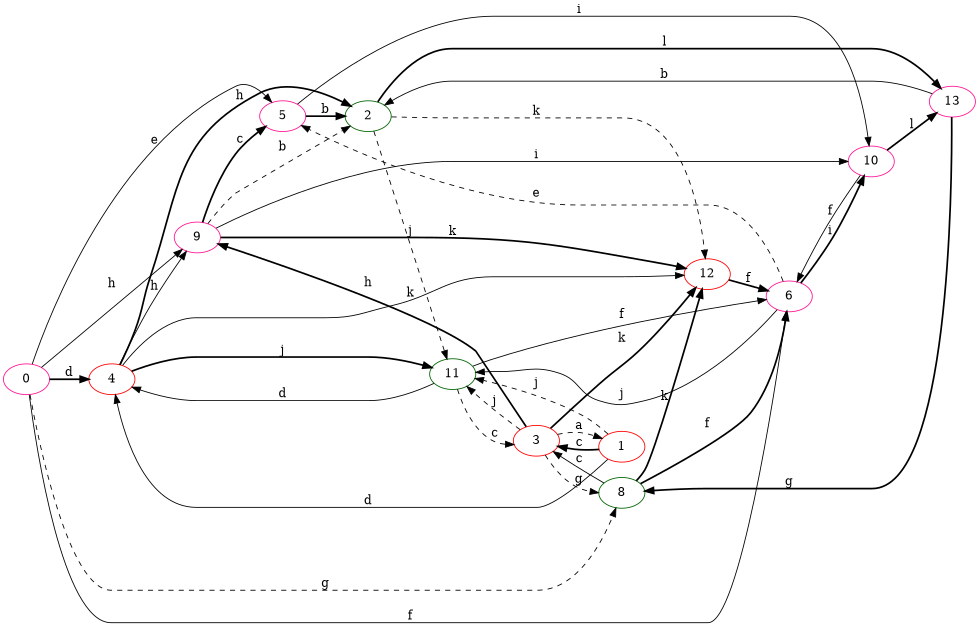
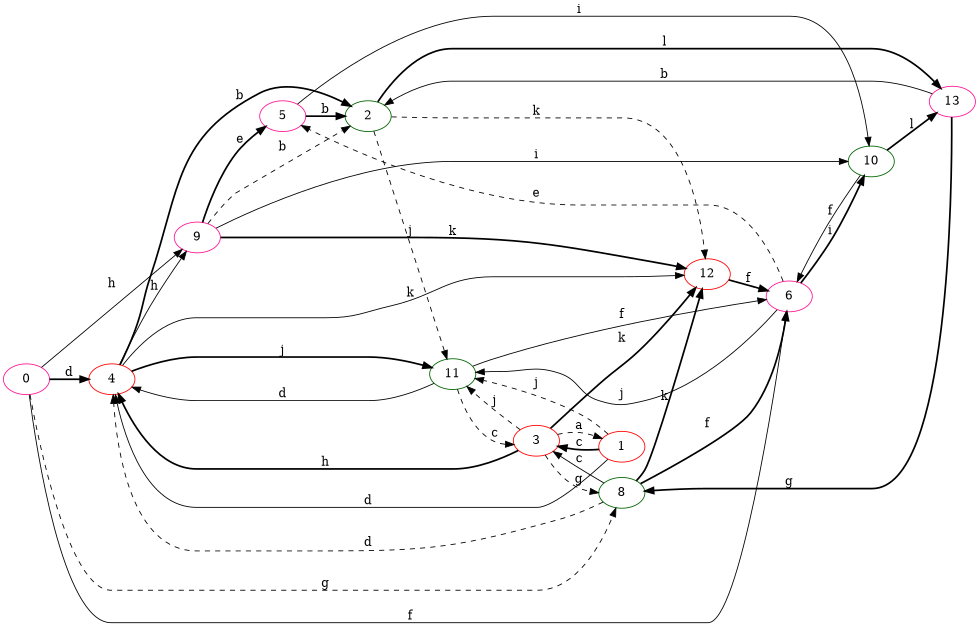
edge "4" -> "2": label "h" -> "b"
edge "9" -> "5": label "c" -> "e"
node "10": color deeppink -> darkgreen
edge "0" -> "5": removed, label "e"
edge "3" -> "9": now "3" -> "4"
edge "8" -> "4": added, label "d"
